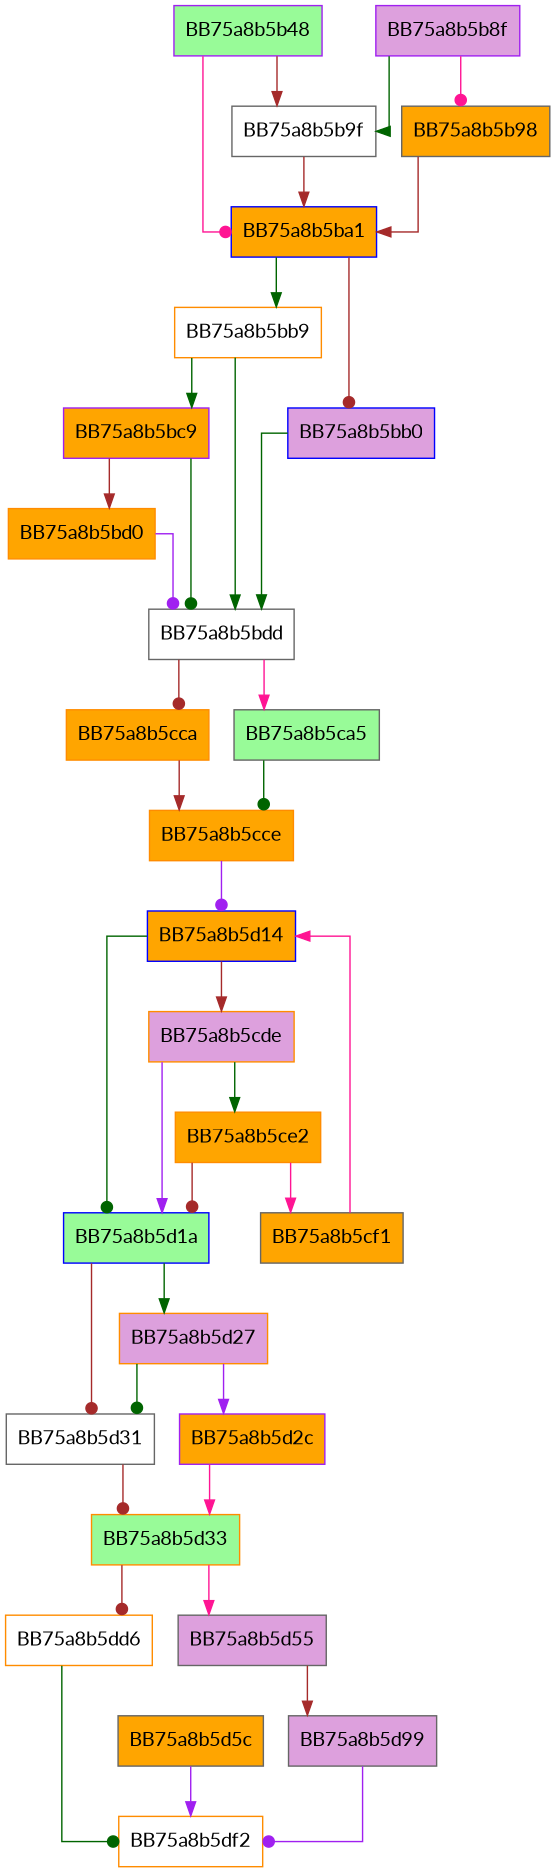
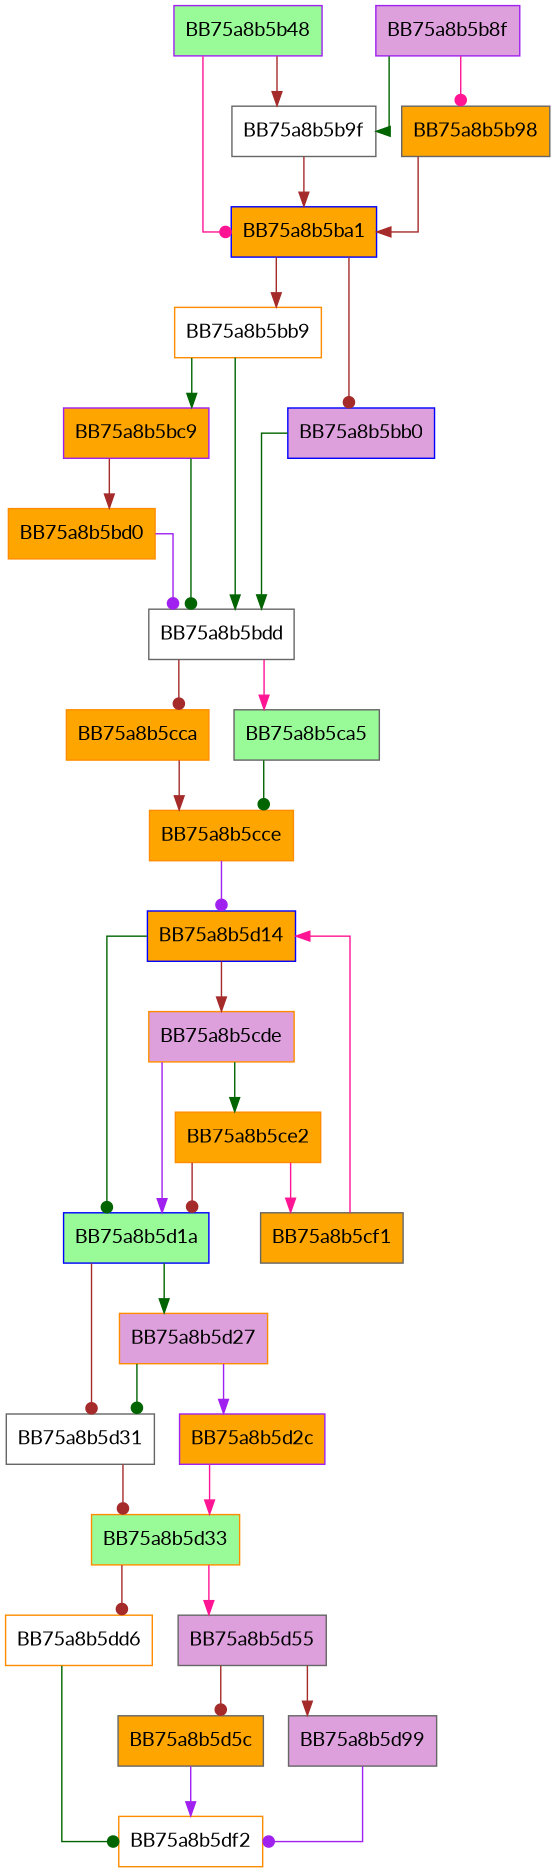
edge "BB75a8b5ba1" -> "BB75a8b5bb9": color darkgreen -> brown
edge "BB75a8b5d55" -> "BB75a8b5d5c": added
